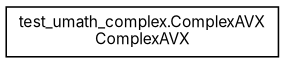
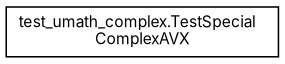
node "test_umath_complex.ComplexAVX ComplexAVX": label "test_umath_complex.ComplexAVX ComplexAVX" -> "test_umath_complex.TestSpecial ComplexAVX"
